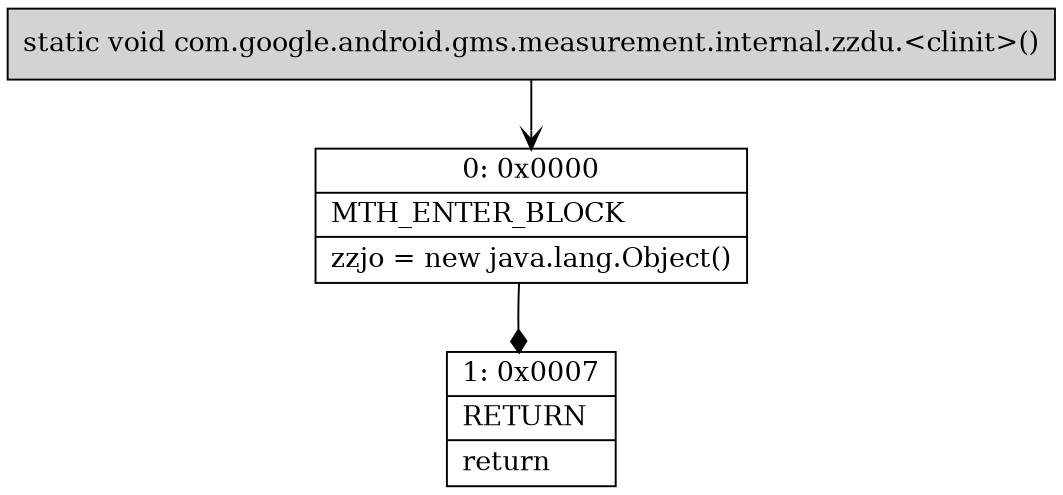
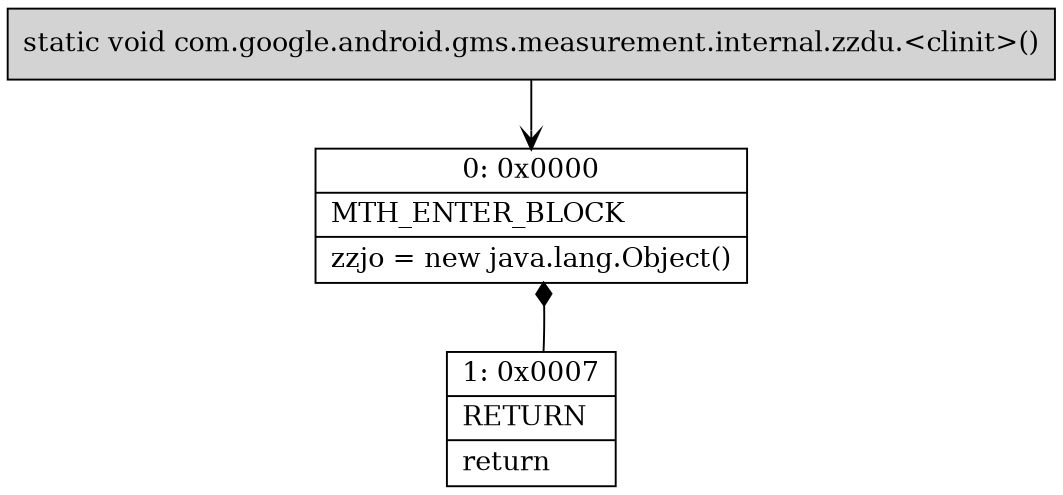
edge "0: 0x0000" -> "1: 0x0007": reversed
